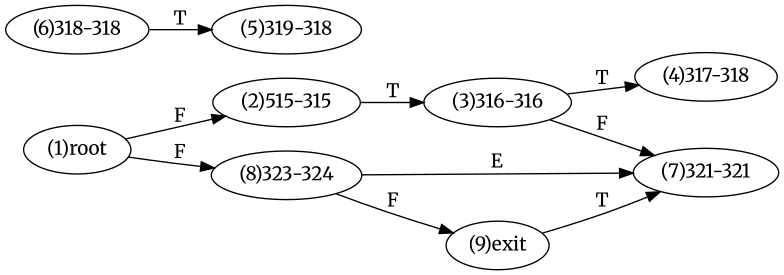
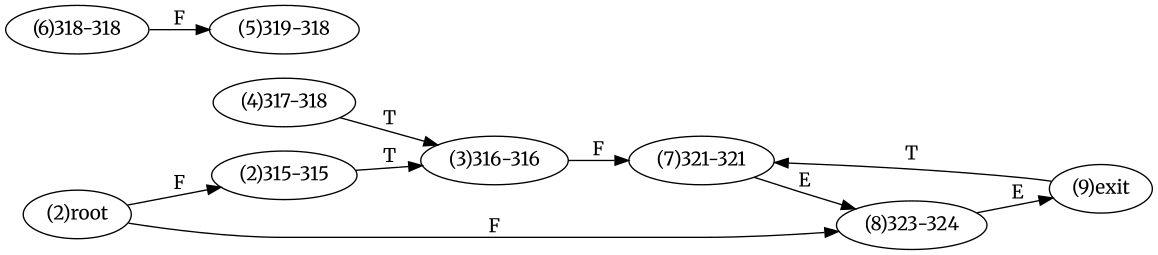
edge "(6)318-318" -> "(5)319-318": label "T" -> "F"
edge "(3)316-316" -> "(4)317-318": reversed
node "(2)515-315": label "(2)515-315" -> "(2)315-315"
node "(1)root": label "(1)root" -> "(2)root"
edge "(8)323-324" -> "(7)321-321": reversed
edge "(8)323-324" -> "(9)exit": label "F" -> "E"
